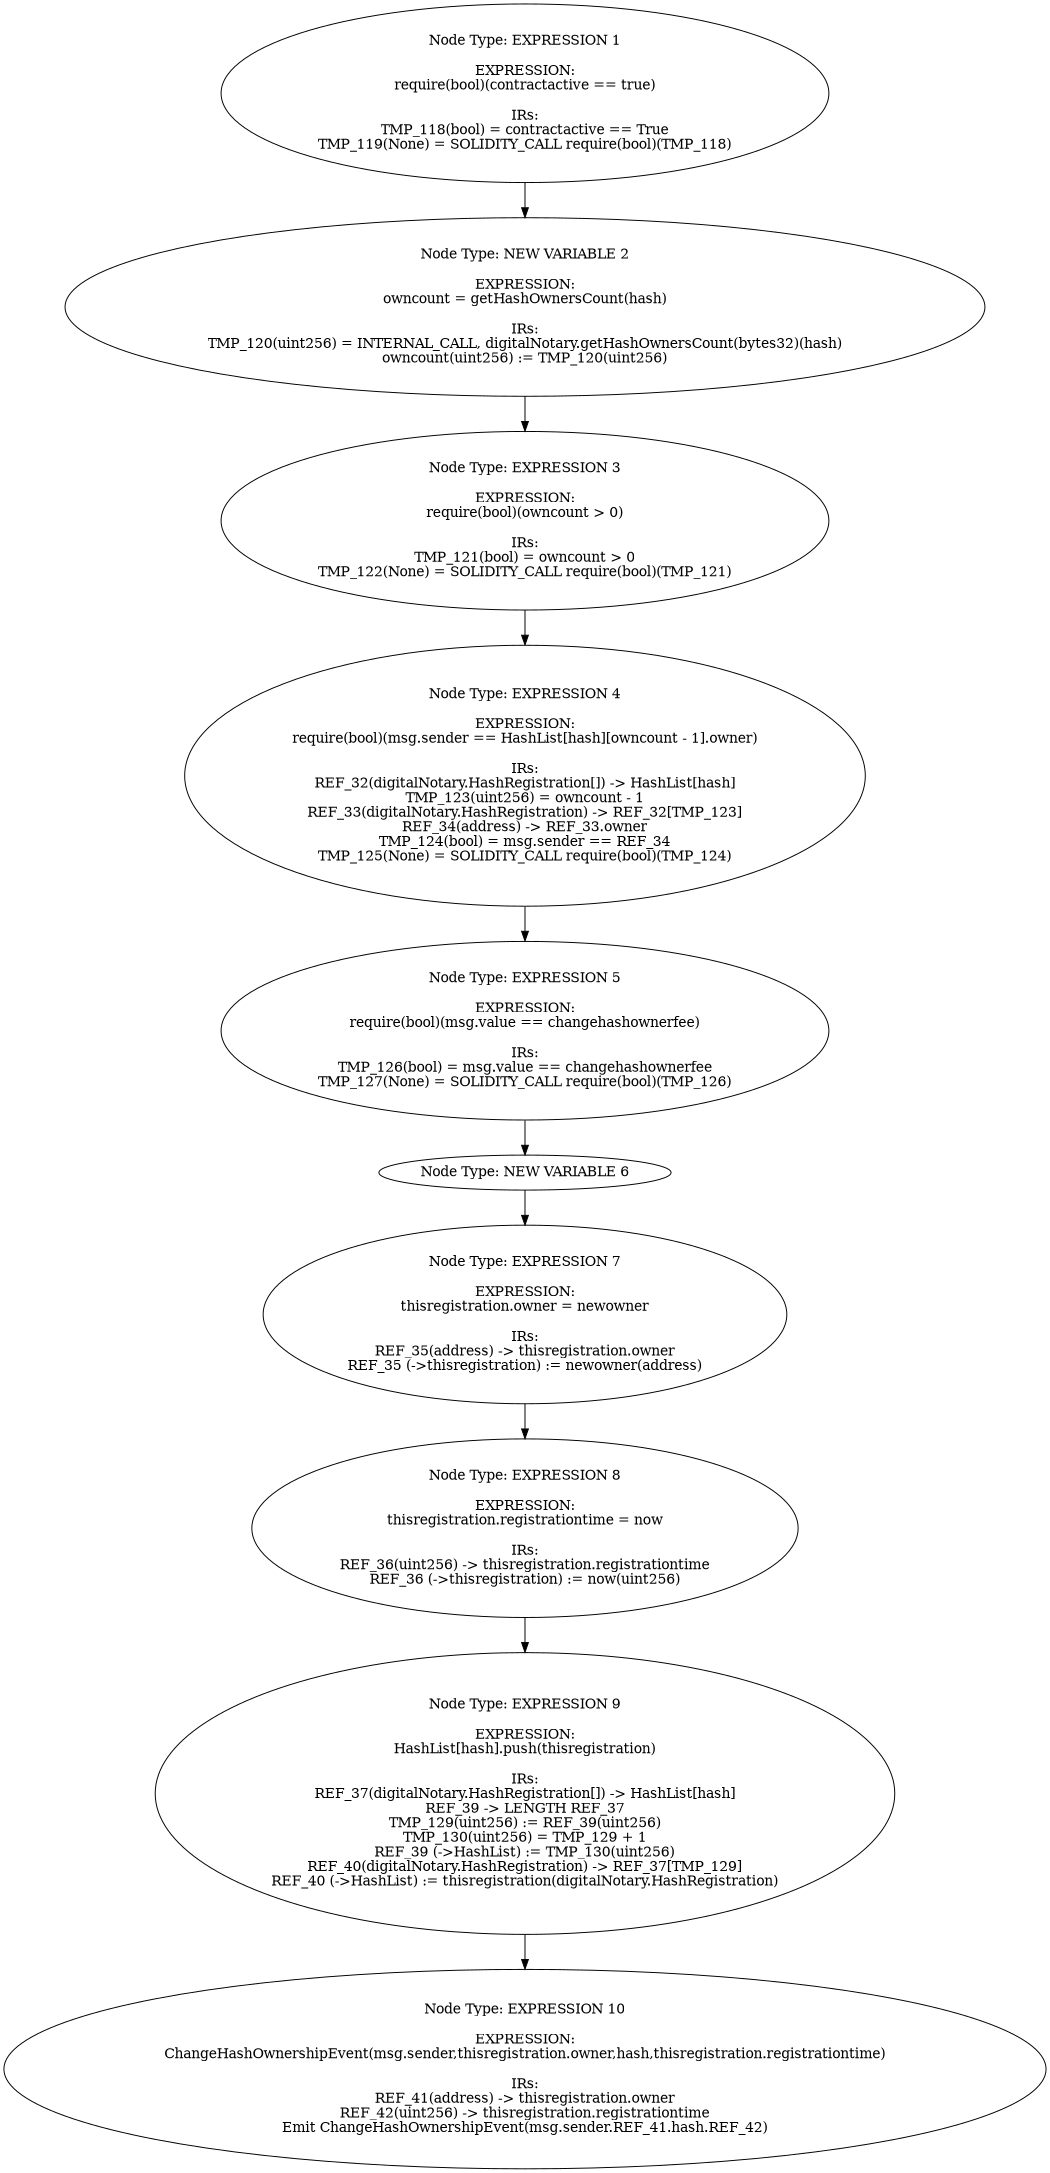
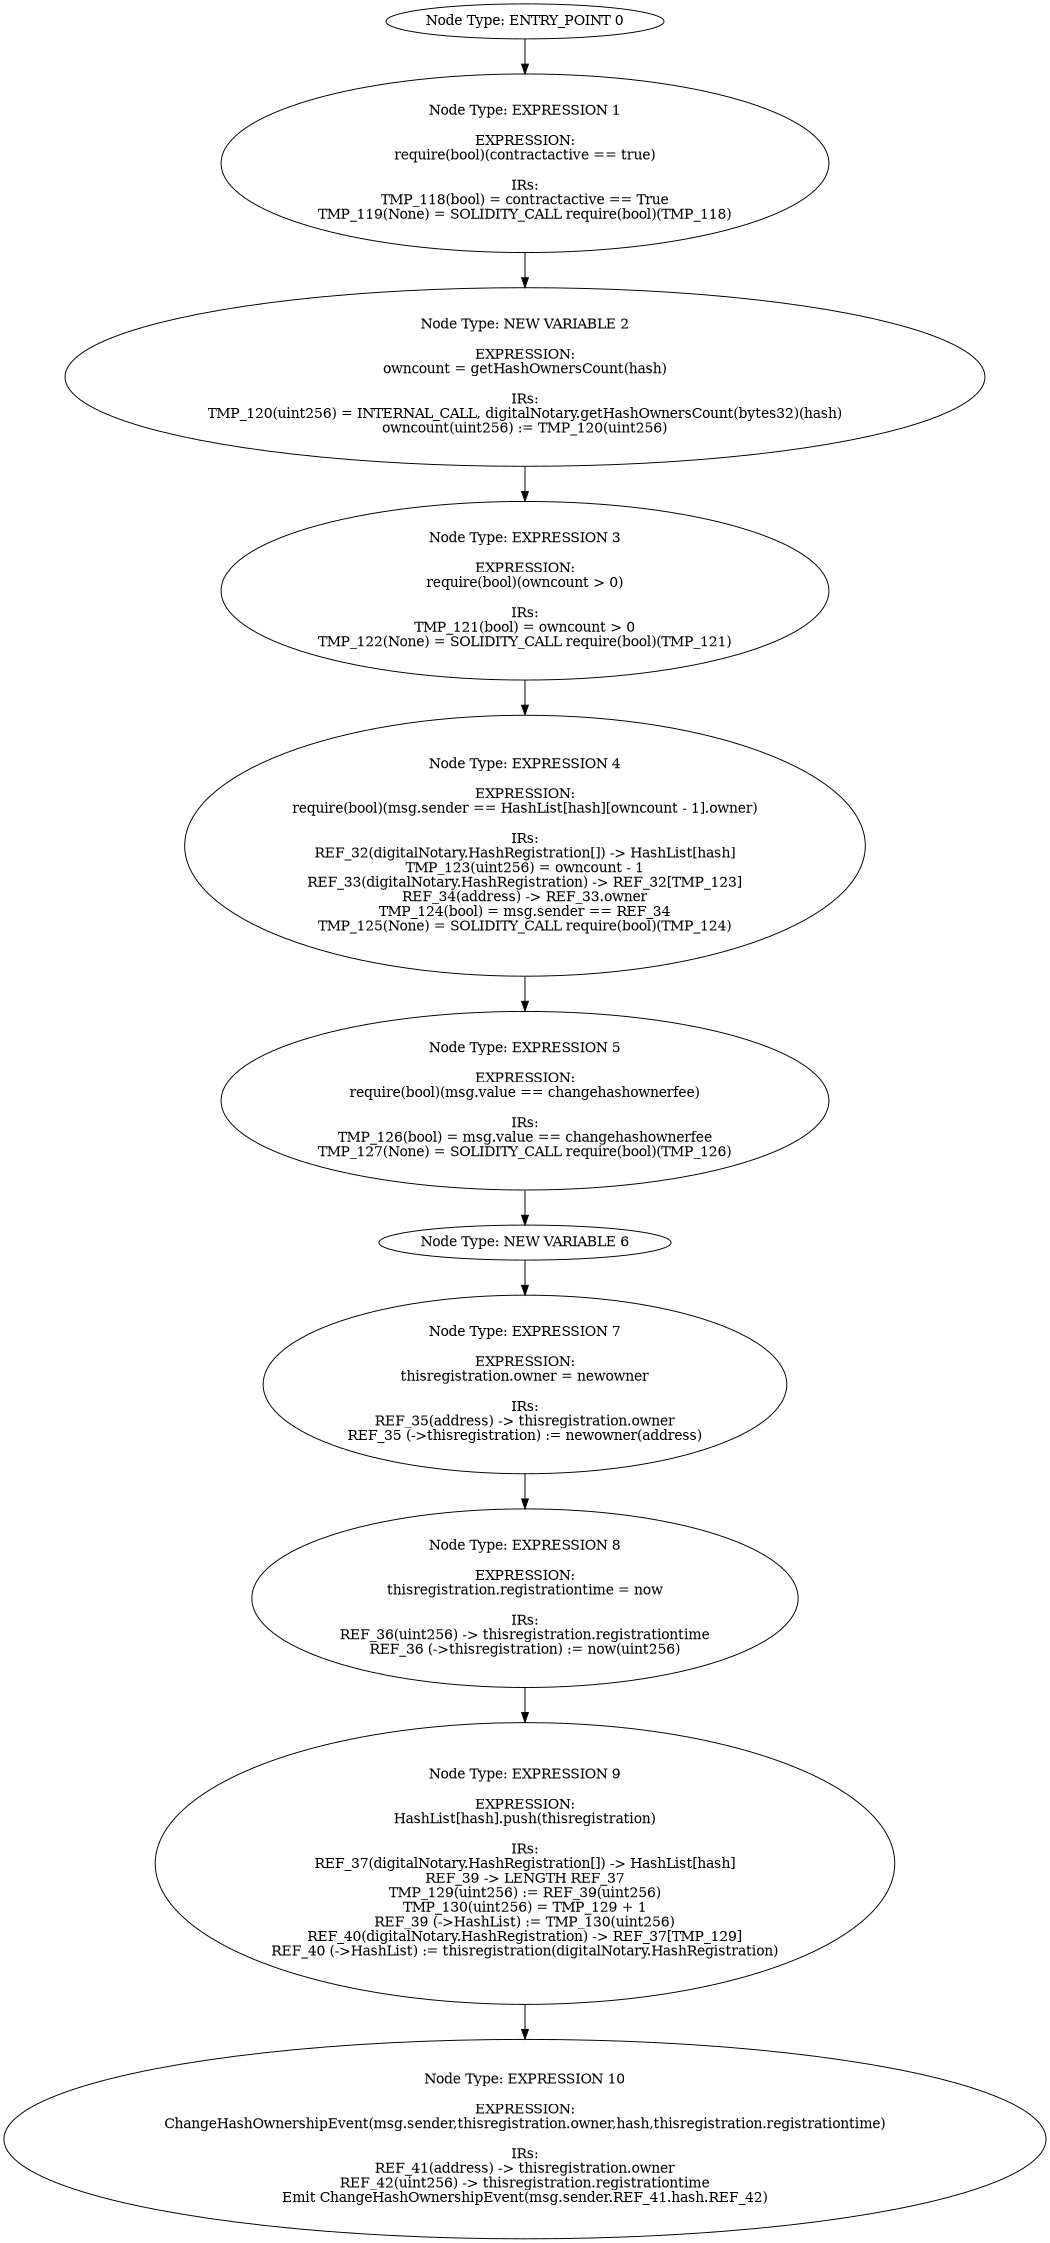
node "Node Type: ENTRY_POINT 0": added
